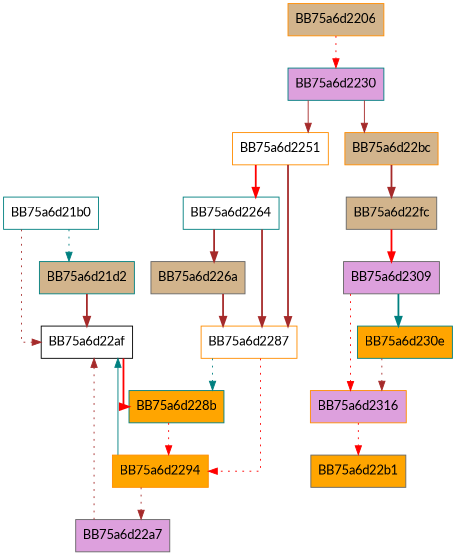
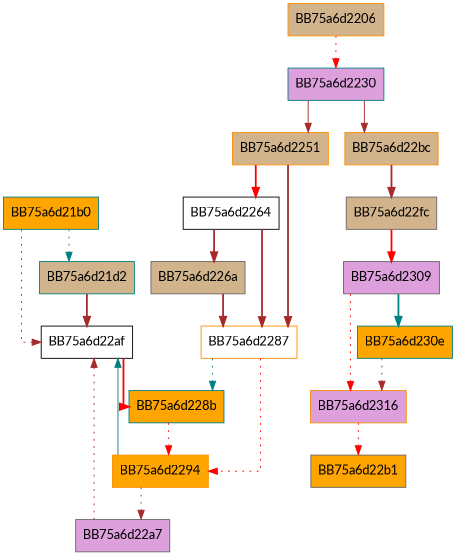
node "BB75a6d2251": fillcolor white -> tan
node "BB75a6d21b0": fillcolor white -> orange
node "BB75a6d2264": color teal -> black
